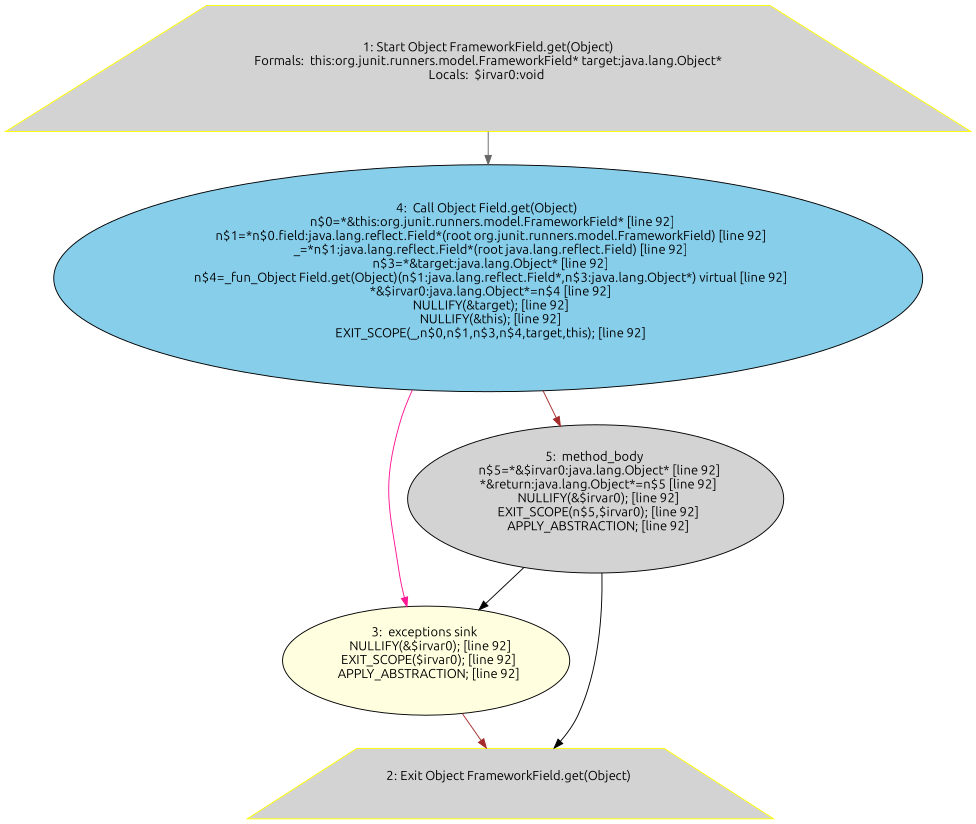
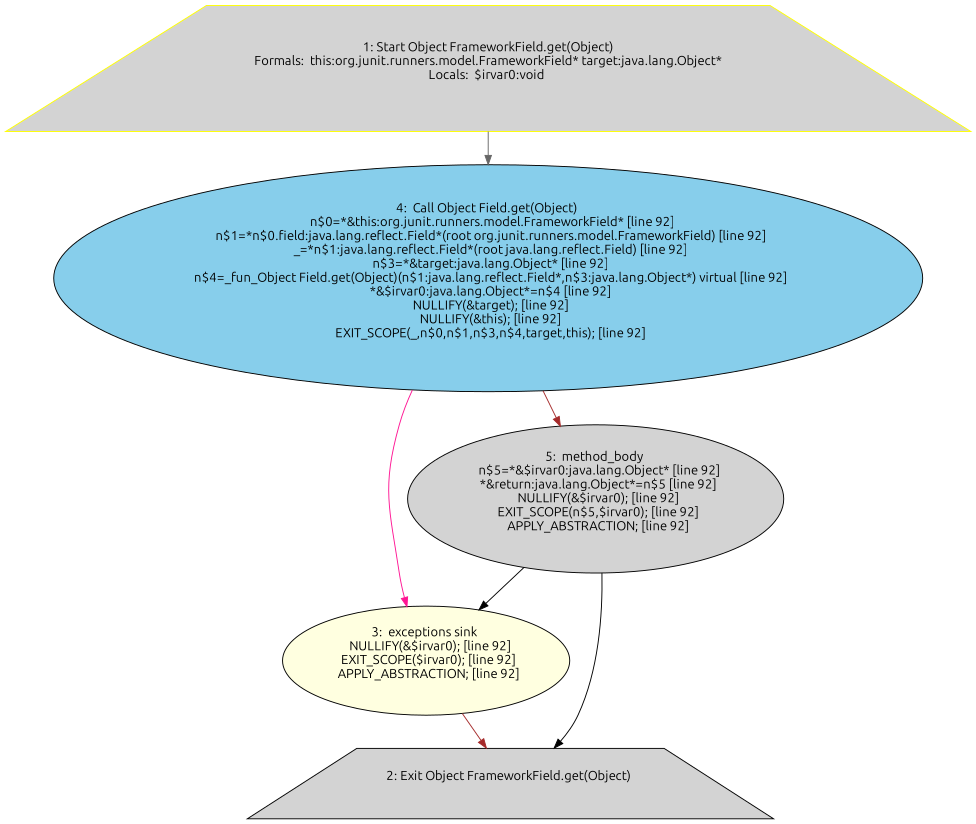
node "2: Exit Object FrameworkField.get(Object)": color yellow -> black
